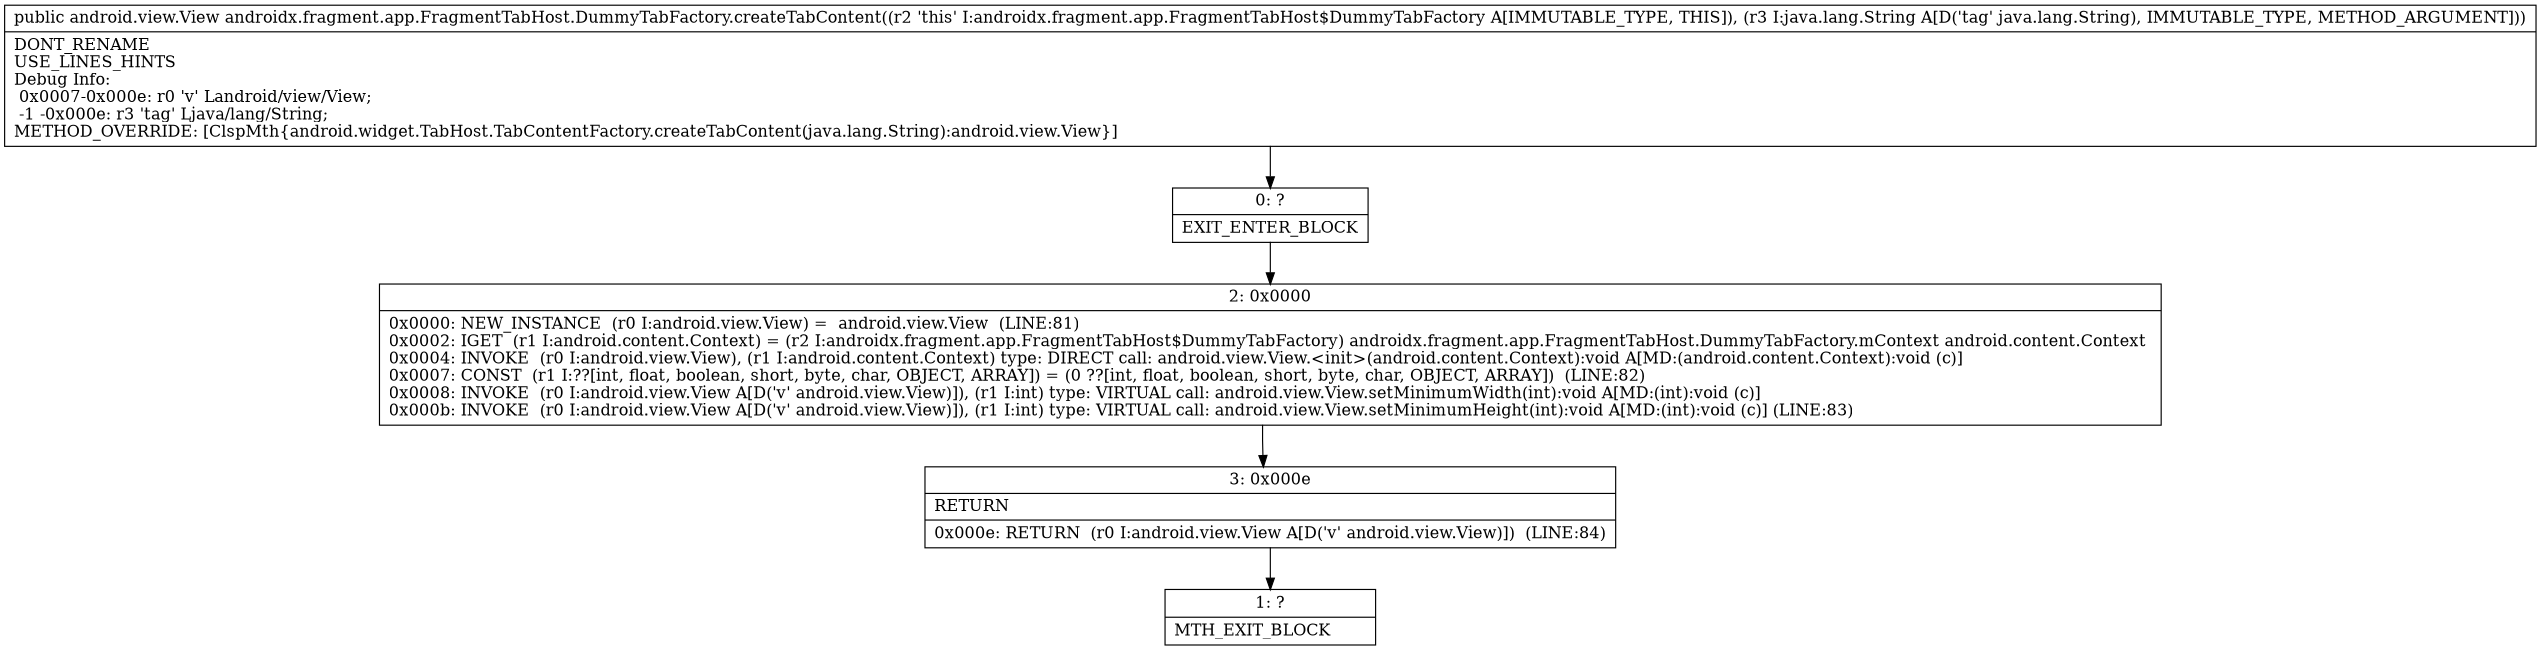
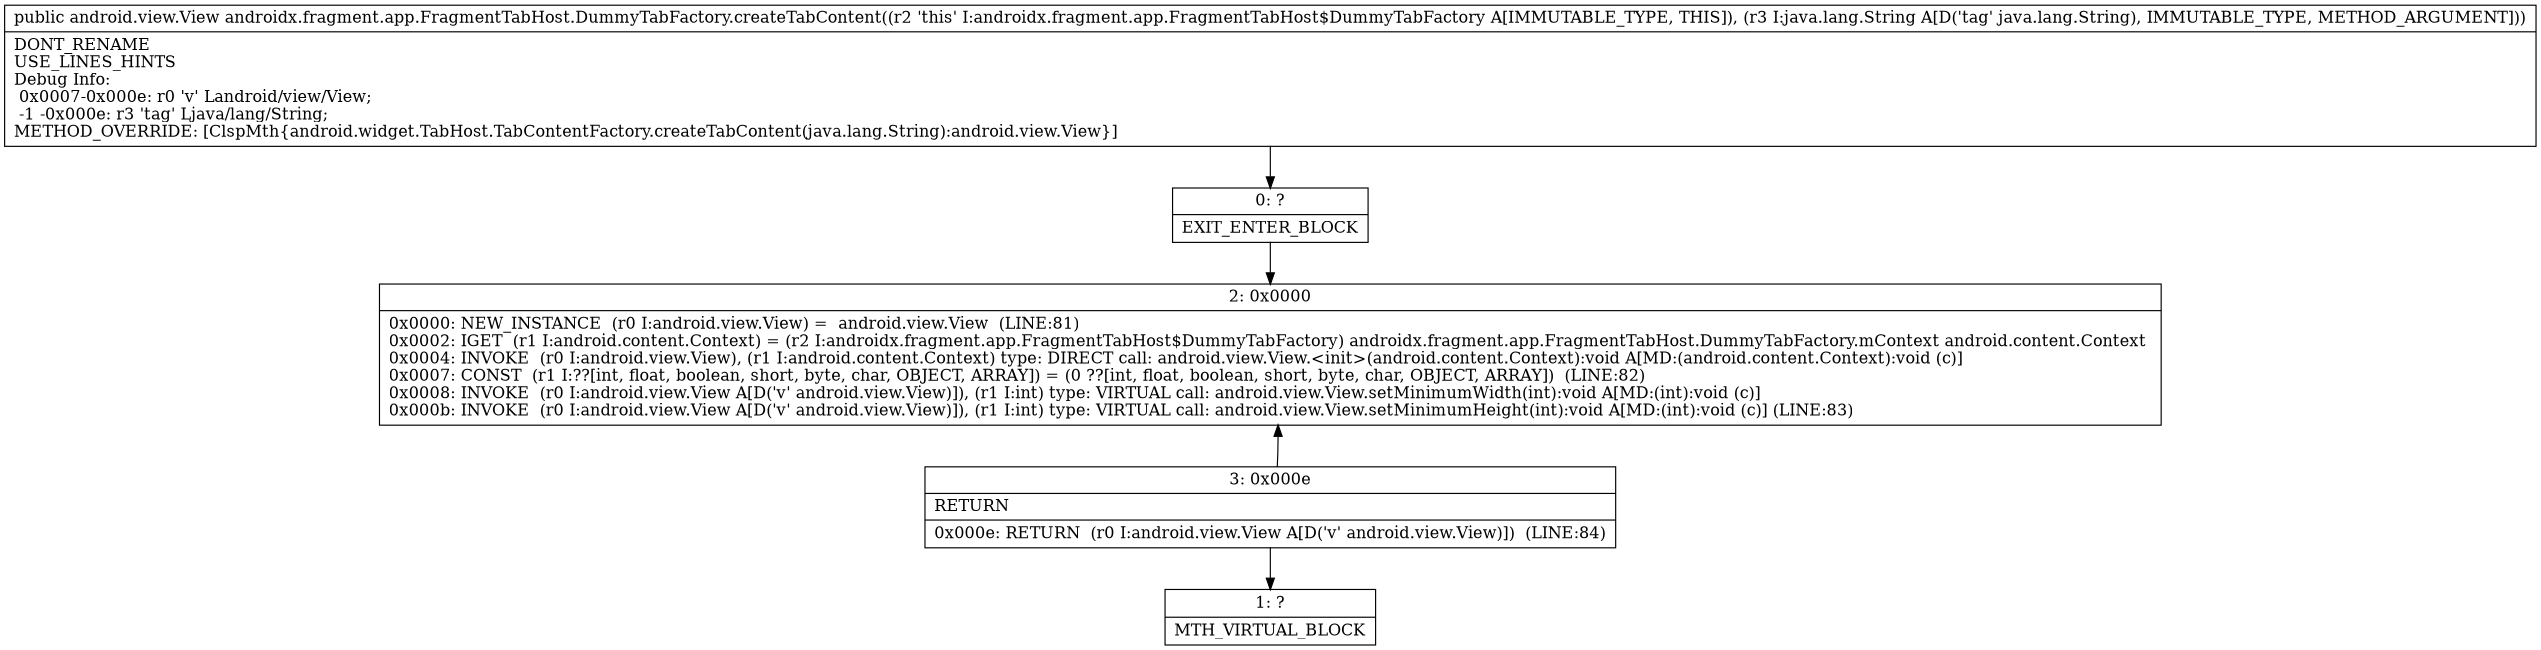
edge "2: 0x0000" -> "3: 0x000e": reversed
node "1: ?": text "MTH_EXIT_BLOCK" -> "MTH_VIRTUAL_BLOCK"
